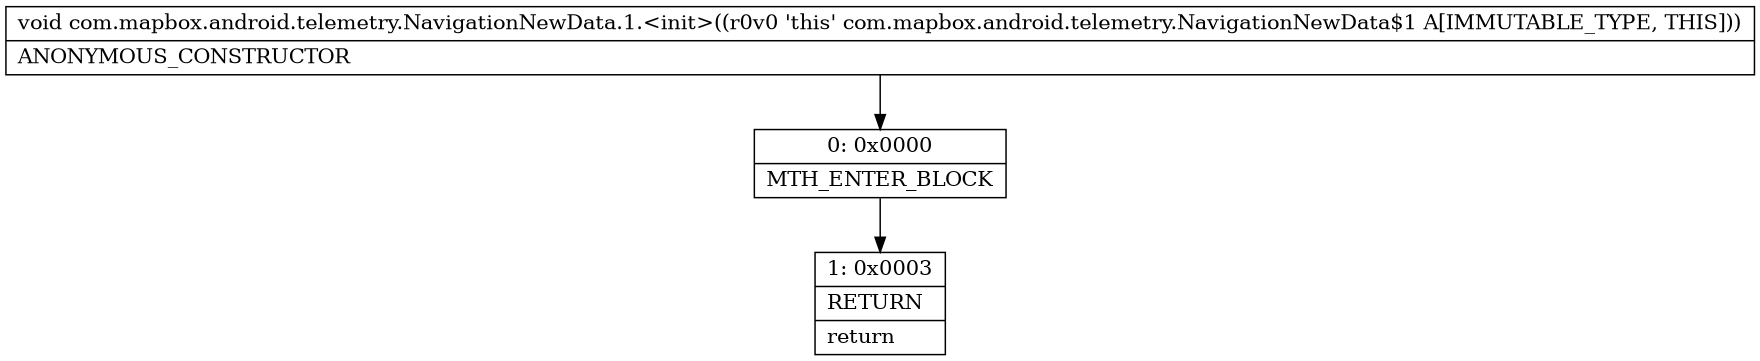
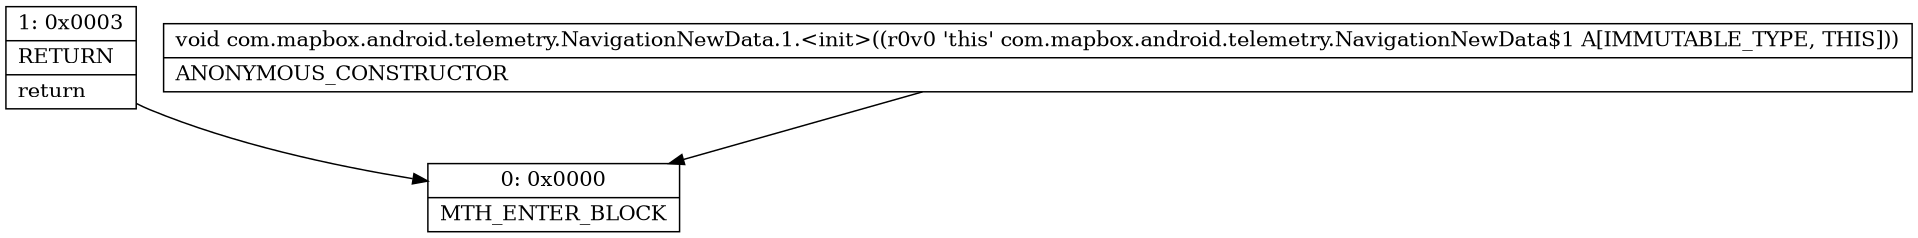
edge "0: 0x0000" -> "1: 0x0003": reversed
